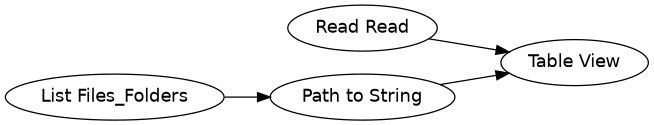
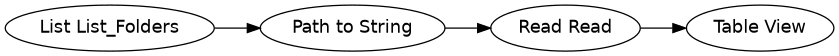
edge "Path to String" -> "Table View": now "Path to String" -> "Read Read"
node "List Files_Folders": label "List Files_Folders" -> "List List_Folders"
